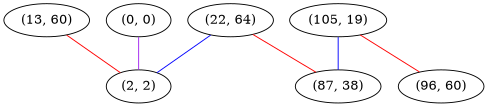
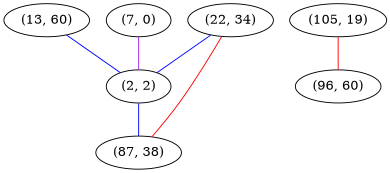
node "(0, 0)": label "(0, 0)" -> "(7, 0)"
node "(22, 64)": label "(22, 64)" -> "(22, 34)"
edge "(105, 19)" -- "(87, 38)": now "(2, 2)" -- "(87, 38)"
edge "(13, 60)" -- "(2, 2)": color red -> blue
